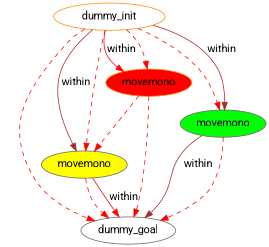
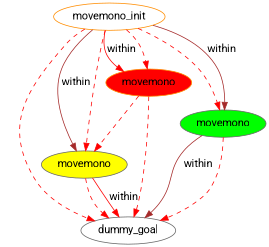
node "dummy_init": label "dummy_init" -> "movemono_init"
